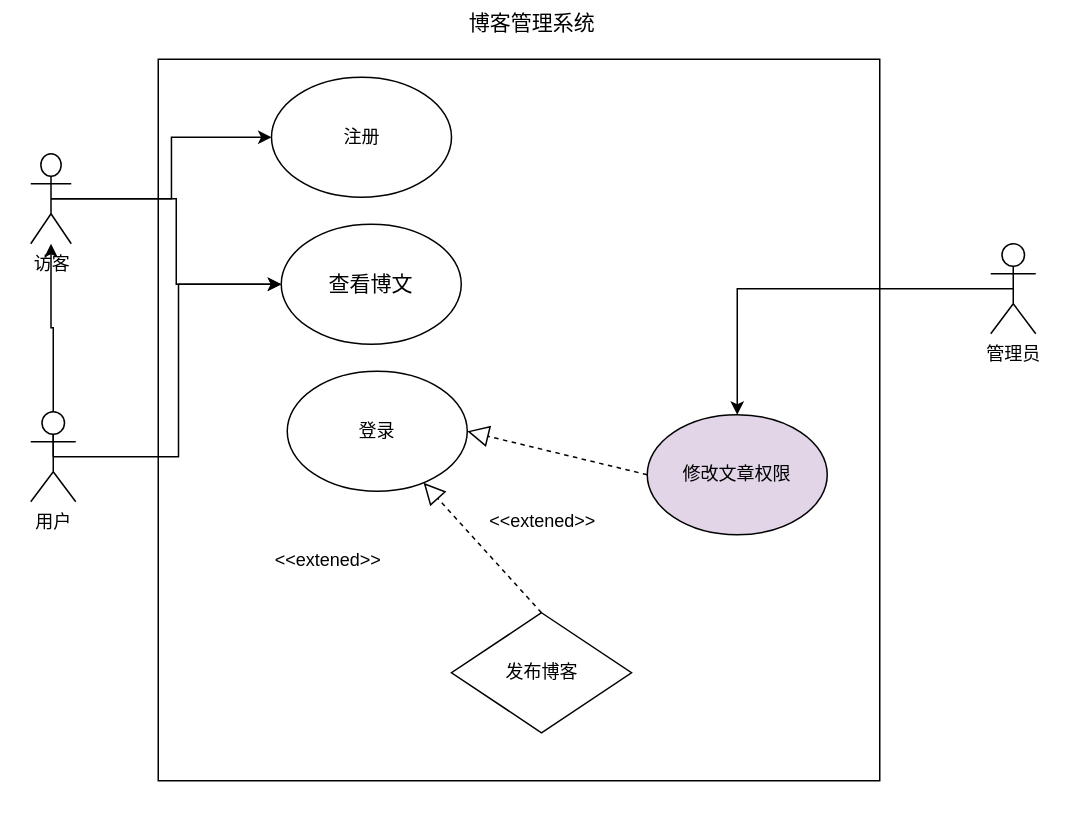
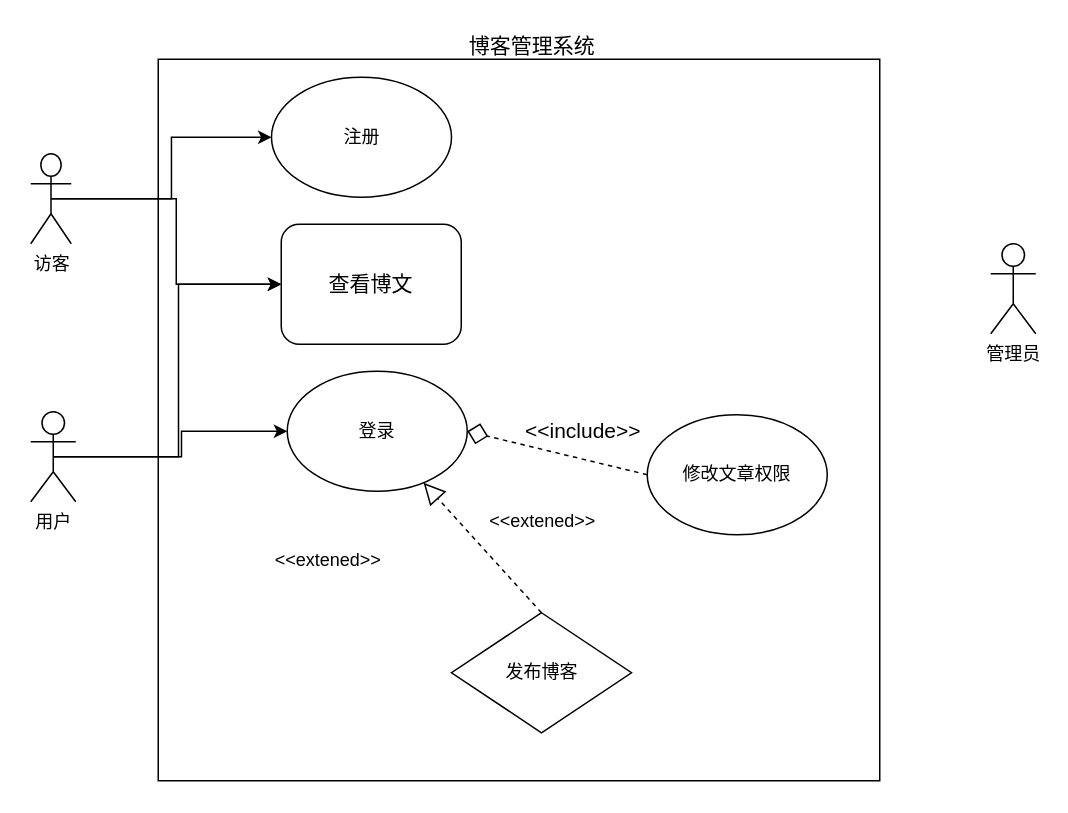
node "博客管理系统": moved (532, 23) -> (532, 45)
node "查看博文": shape ellipse -> rounded rectangle
edge "管理员" -> "修改文章权限": removed
edge "用户" -> "访客": now "用户" -> "登录"
node "<<include>>": added
edge "修改文章权限" -> "登录": arrowhead block -> diamond
node "修改文章权限": fillcolor #e1d5e7 -> #ffffff
